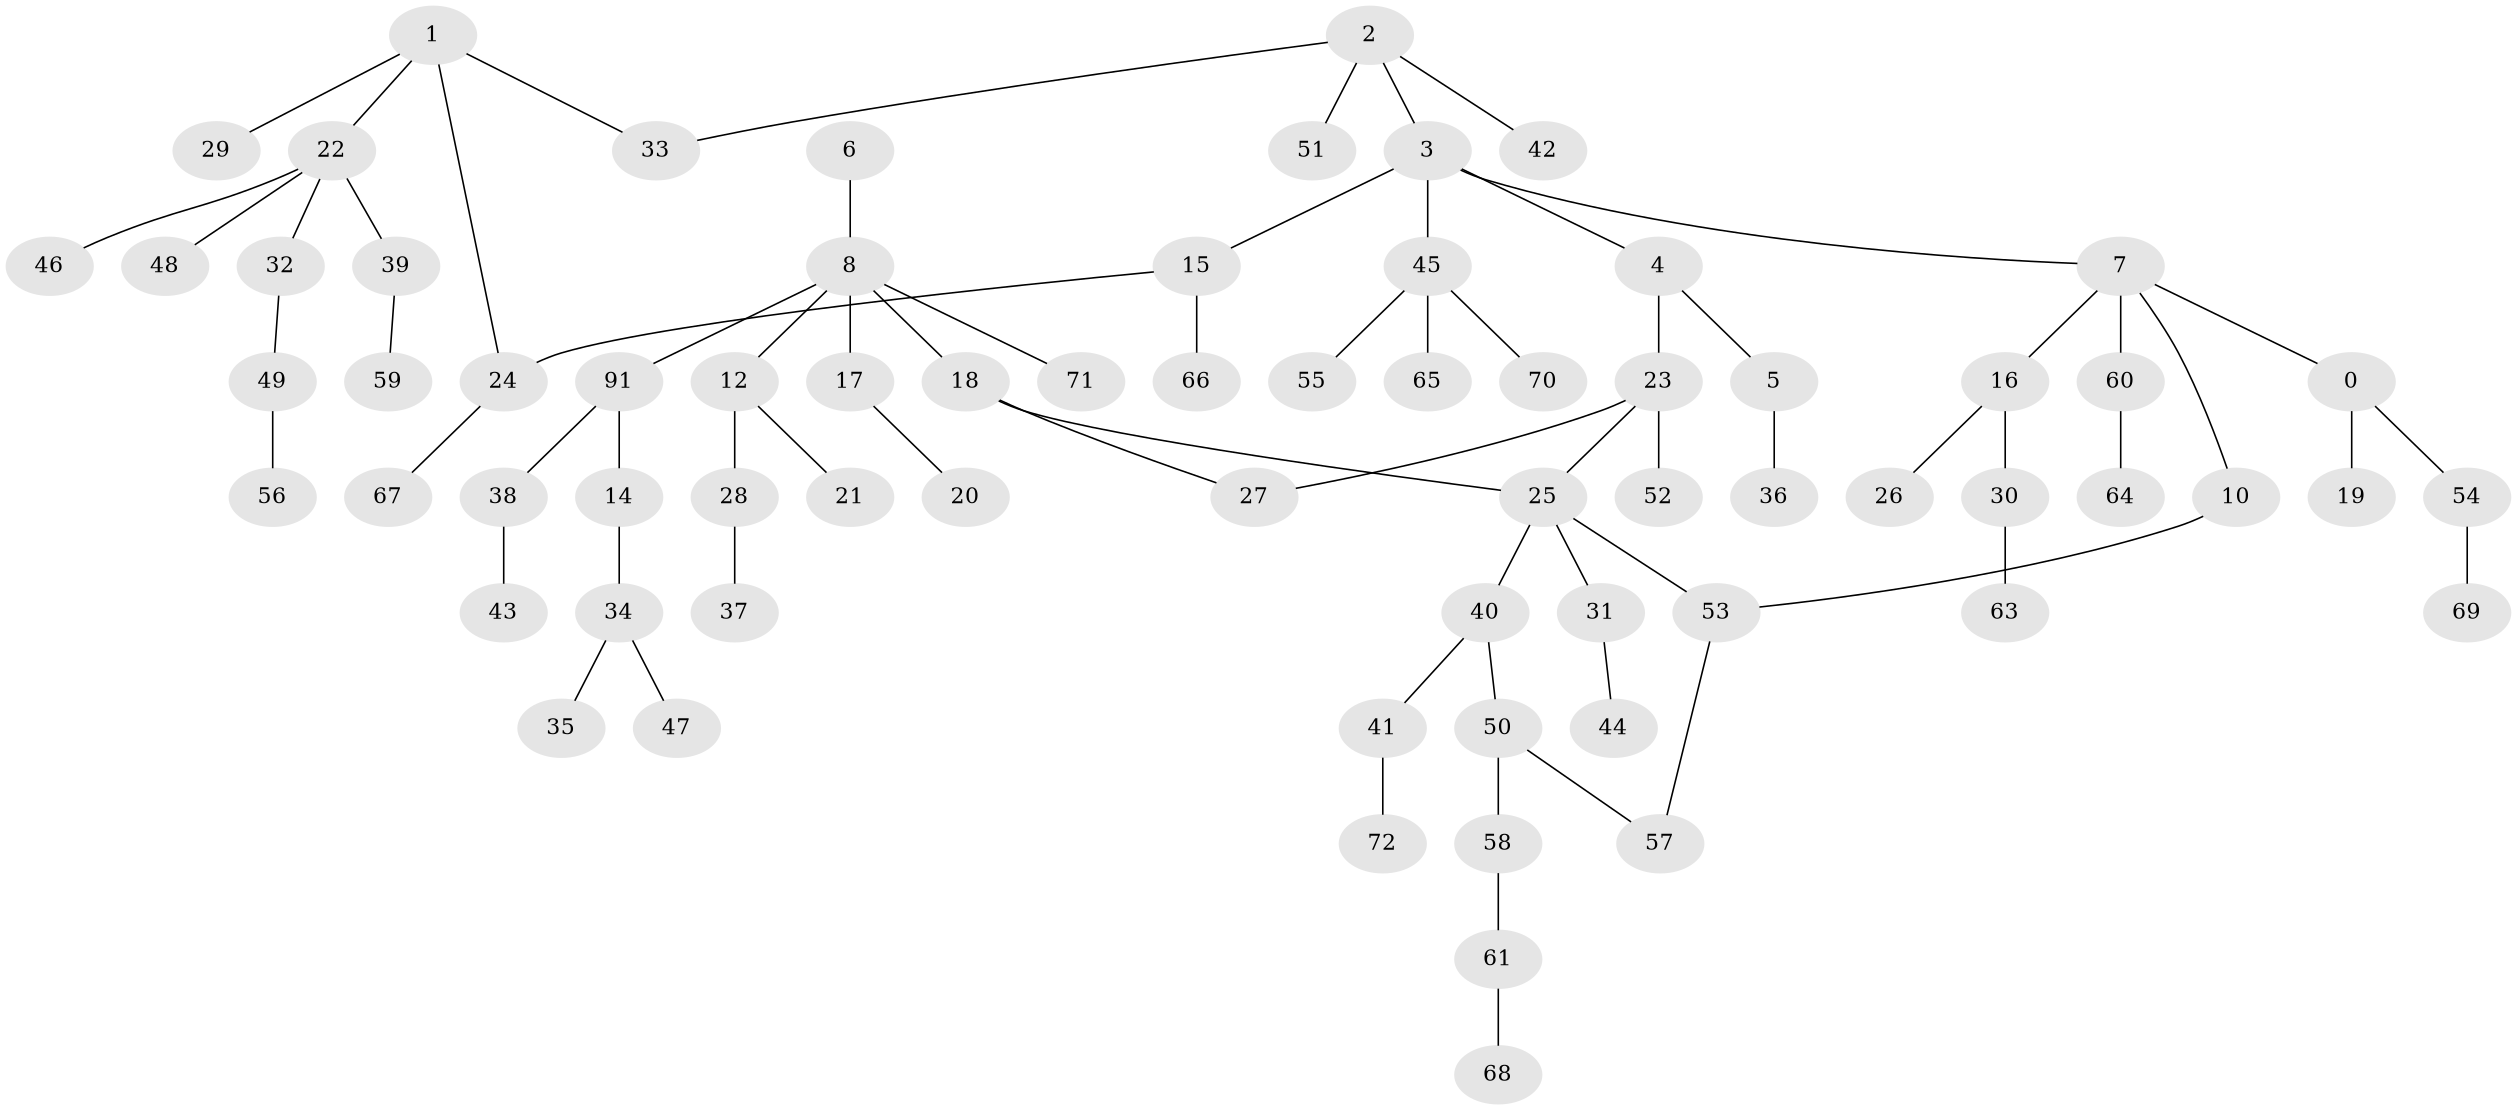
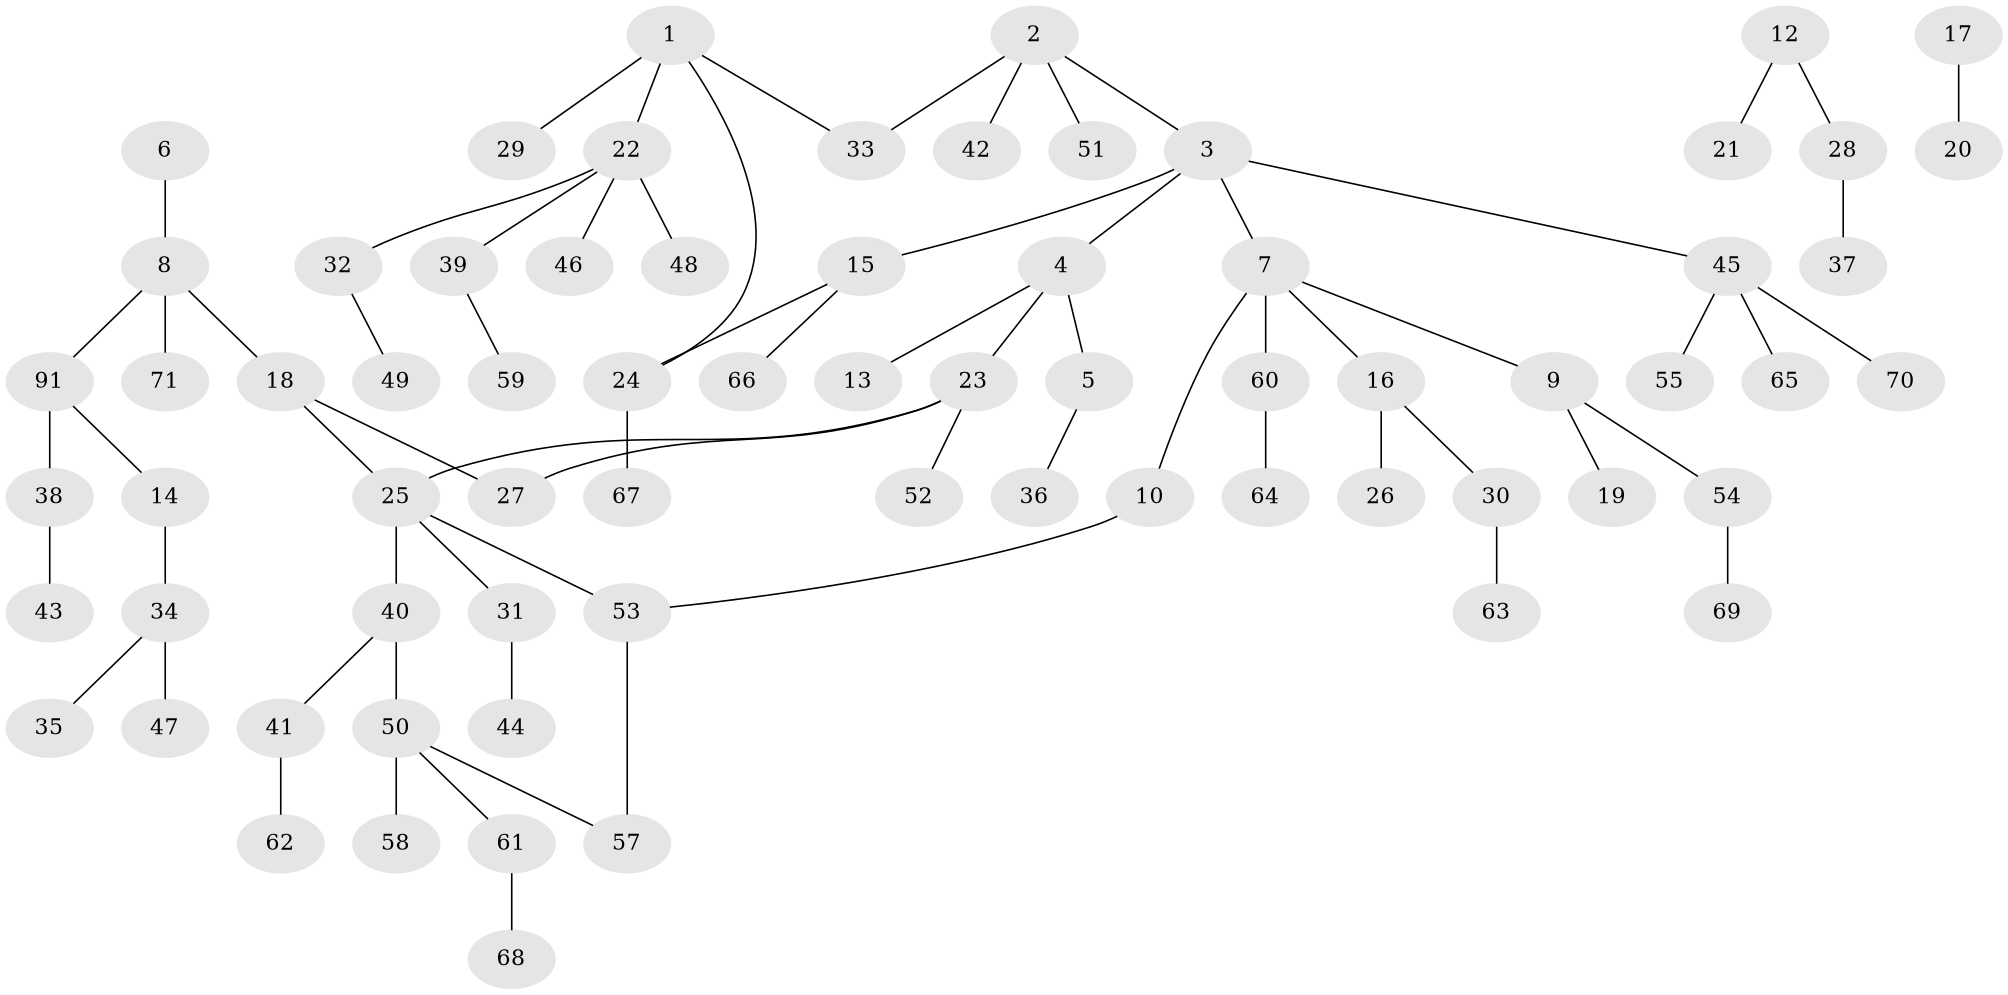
edge "8" -- "12": removed
edge "8" -- "17": removed
node "13": added
node "0": label "0" -> "9"
node "56": removed
node "72": label "72" -> "62"
edge "58" -- "61": now "50" -- "61"
